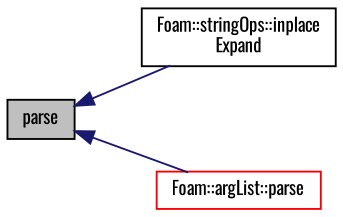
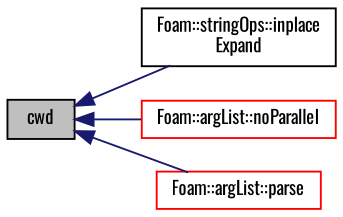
node "parse": label "parse" -> "cwd"
node "Foam::argList::noParallel": added
